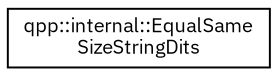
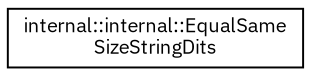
node "qpp::internal::EqualSame SizeStringDits": label "qpp::internal::EqualSame SizeStringDits" -> "internal::internal::EqualSame SizeStringDits"
